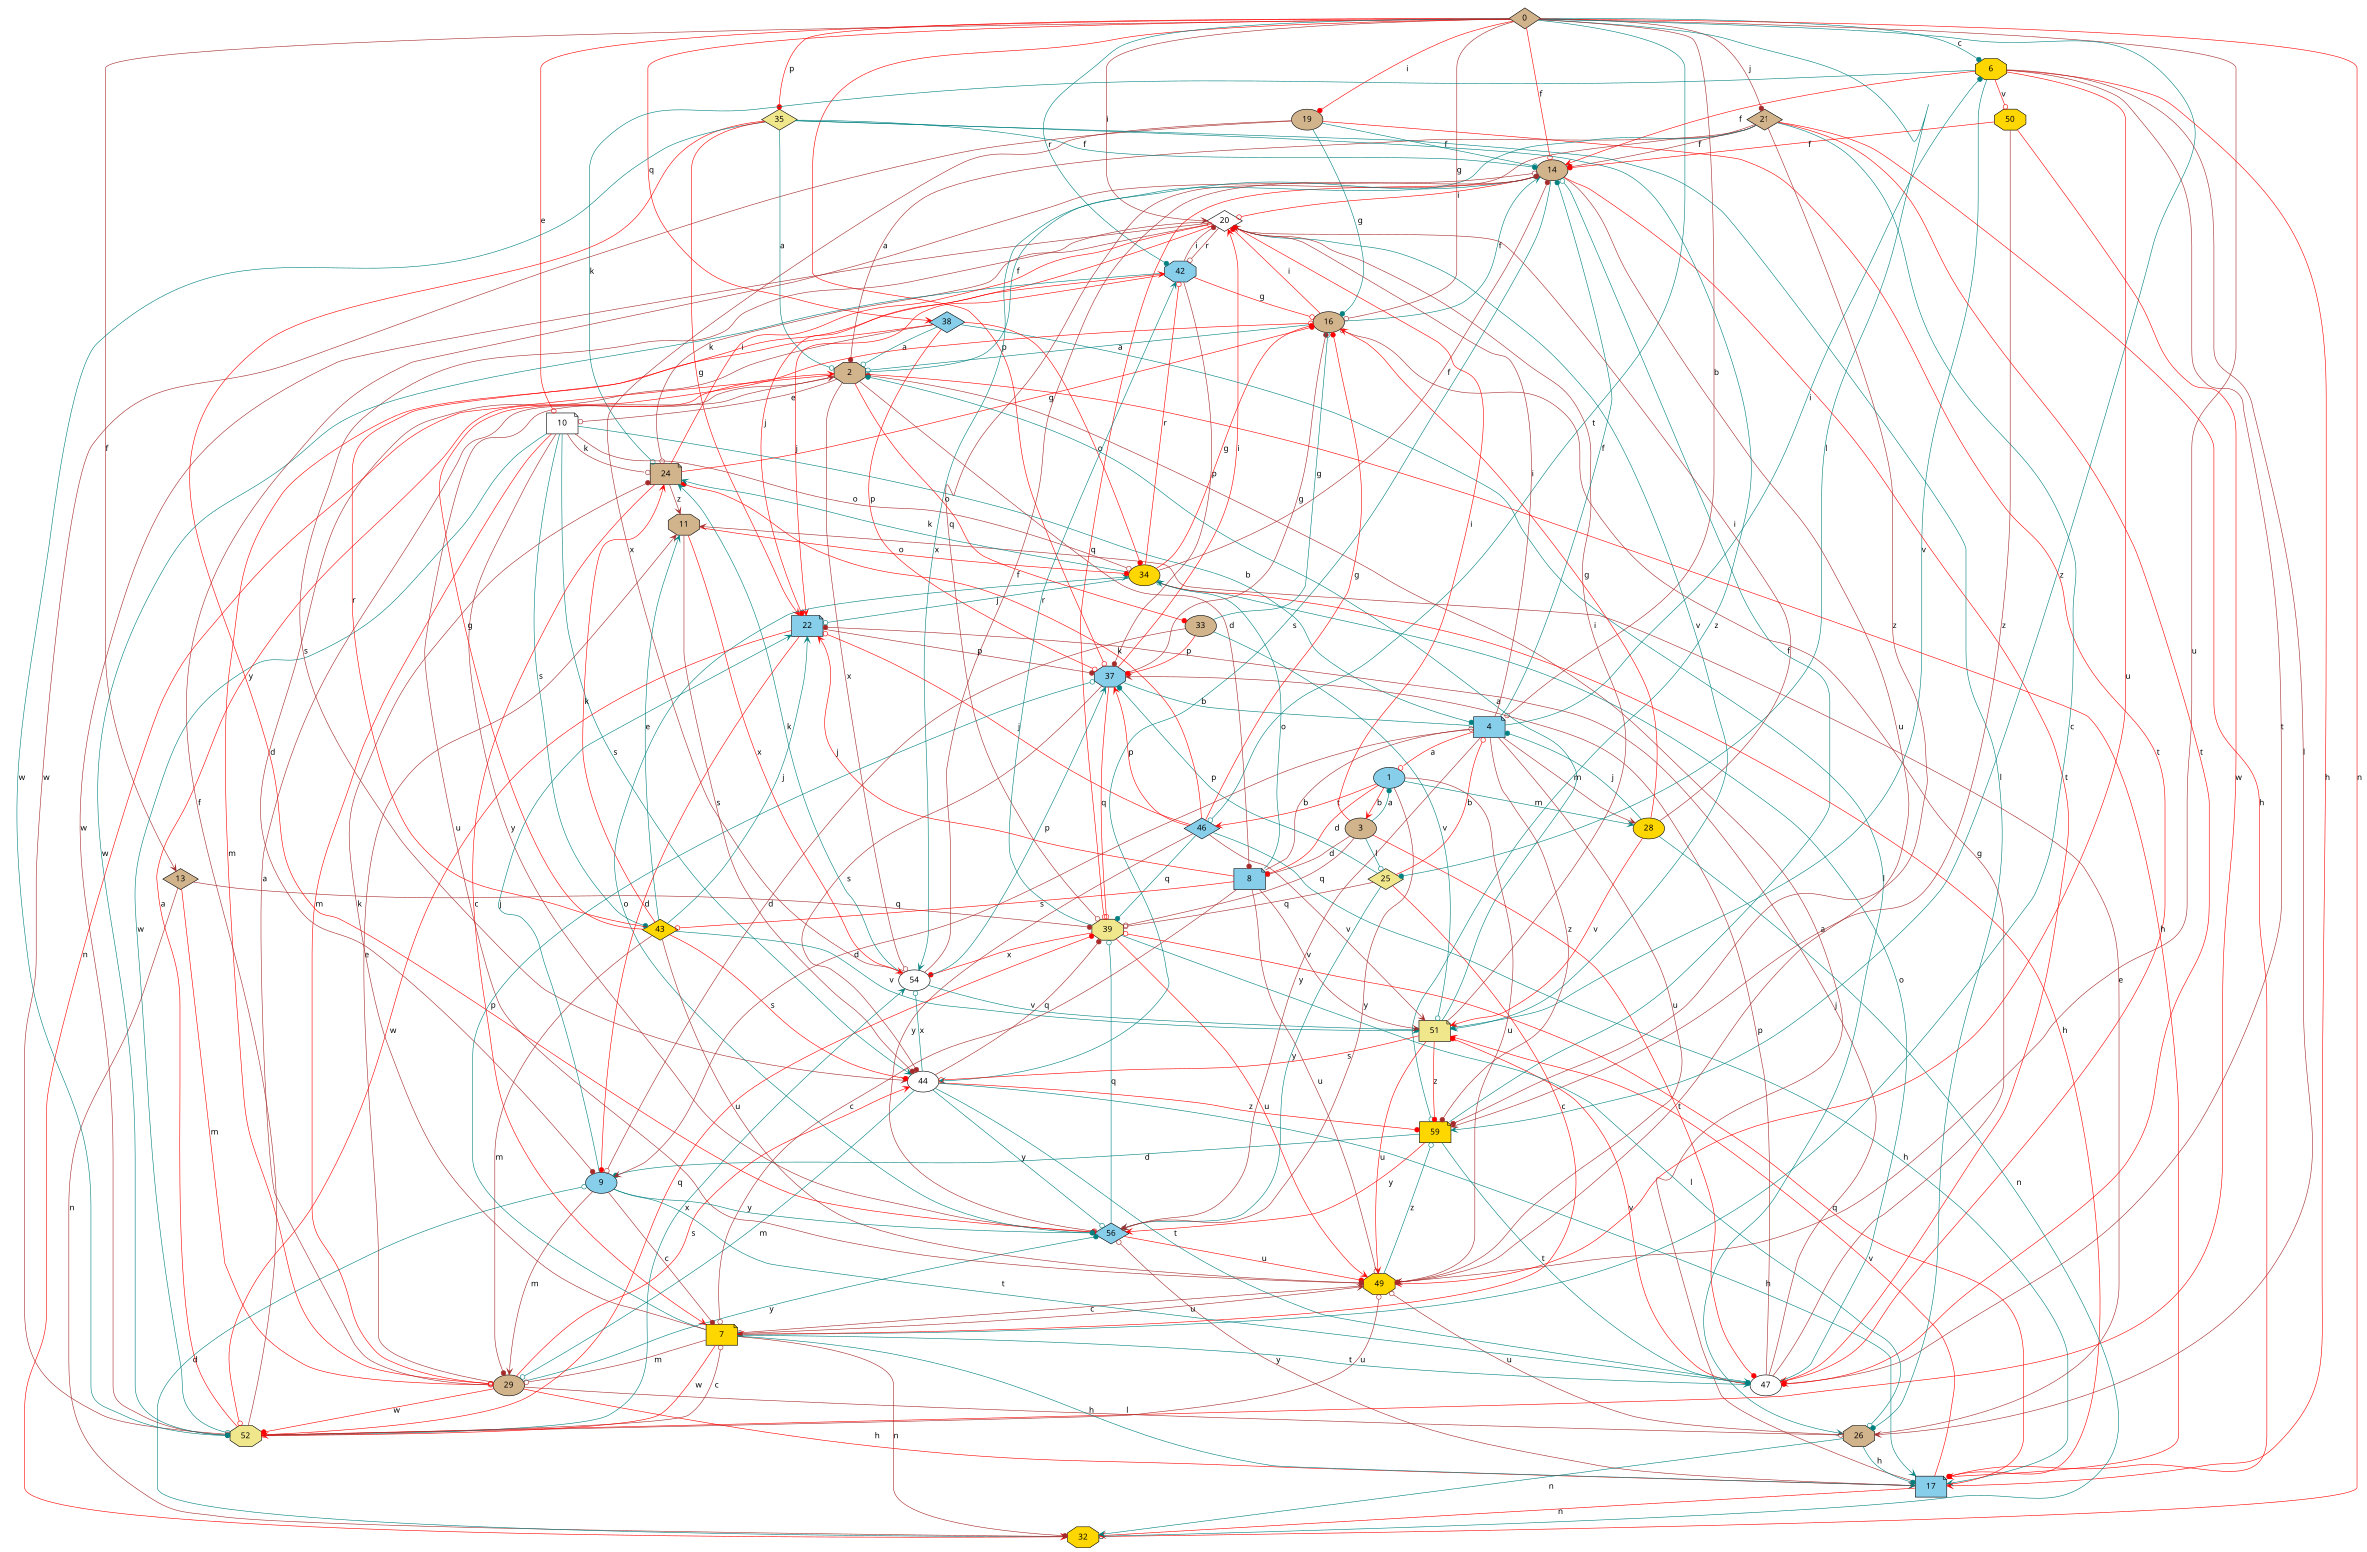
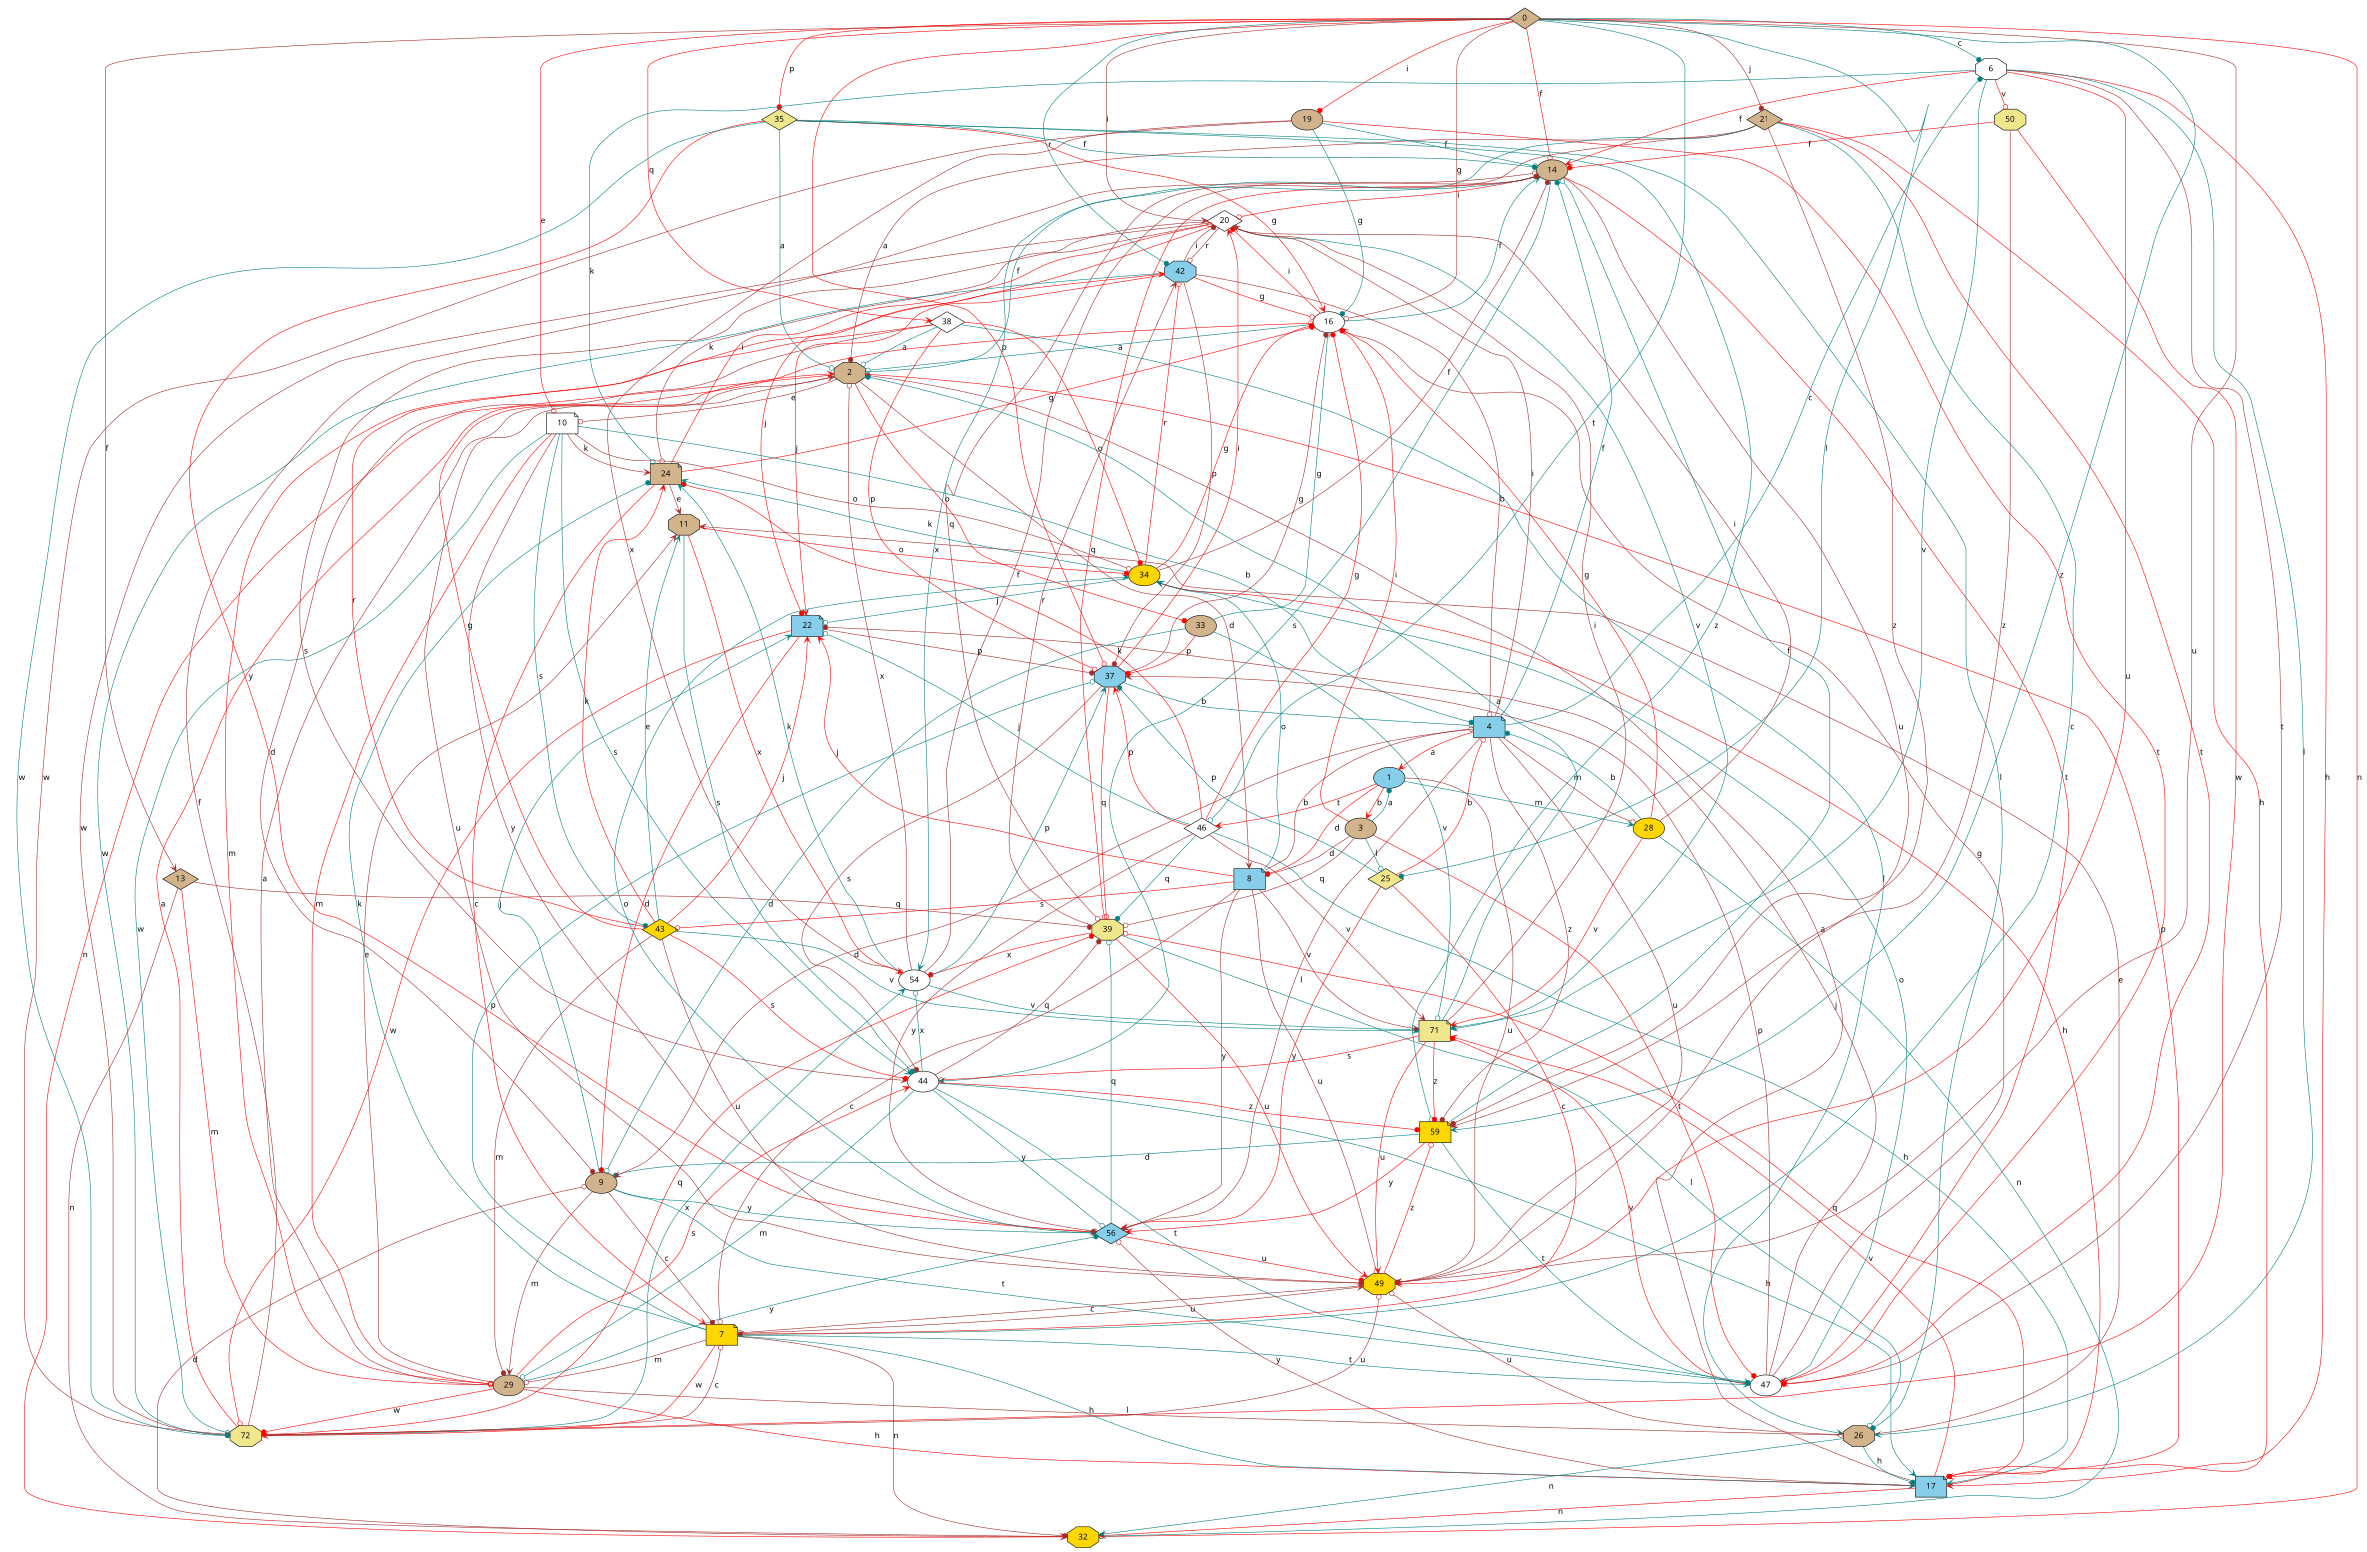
node "6": fillcolor gold -> white
node "50": fillcolor gold -> khaki
edge "21" -> "14": removed, label "f"
node "38": fillcolor skyblue -> white
node "16": fillcolor tan -> white
edge "0" -> "4": now "42" -> "4"
edge "35" -> "22": now "35" -> "16"
edge "4" -> "6": label "i" -> "c"
edge "10" -> "24": arrowhead odot -> vee
edge "3" -> "20": now "3" -> "16"
edge "24" -> "11": label "z" -> "e"
edge "2" -> "8": arrowhead dot -> vee
edge "39" -> "42": color teal -> brown
edge "2" -> "54": reversed
edge "46" -> "22": color red -> teal
edge "4" -> "1": arrowhead odot -> vee
edge "28" -> "4": label "j" -> "b"
edge "4" -> "28": arrowhead vee -> odot
edge "43" -> "22": color teal -> red
edge "47" -> "34": arrowhead odot -> vee
edge "6" -> "26": color brown -> teal
edge "33" -> "9": color brown -> teal
node "46": fillcolor skyblue -> white
edge "11" -> "44": color brown -> teal
edge "25" -> "39": removed, label "q"
edge "2" -> "17": label "h" -> "p"
edge "4" -> "56": label "y" -> "l"
edge "7" -> "24": color brown -> teal
node "51": label "51" -> "71"
edge "1" -> "56": now "8" -> "56"
edge "25" -> "56": color teal -> red
node "9": fillcolor skyblue -> tan
edge "49" -> "59": color teal -> red
edge "9" -> "56": arrowhead dot -> odot
node "52": label "52" -> "72"
edge "32" -> "9": color teal -> brown
